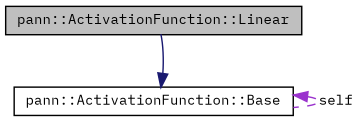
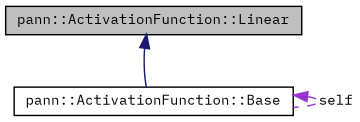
edge "pann::ActivationFunction::Linear" -> "pann::ActivationFunction::Base": reversed
